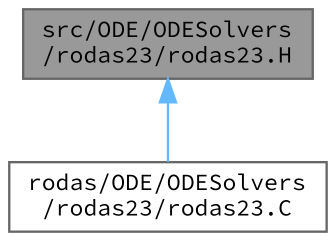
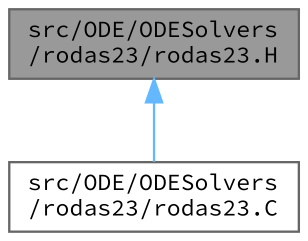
node "rodas/ODE/ODESolvers /rodas23/rodas23.C": label "rodas/ODE/ODESolvers /rodas23/rodas23.C" -> "src/ODE/ODESolvers /rodas23/rodas23.C"
